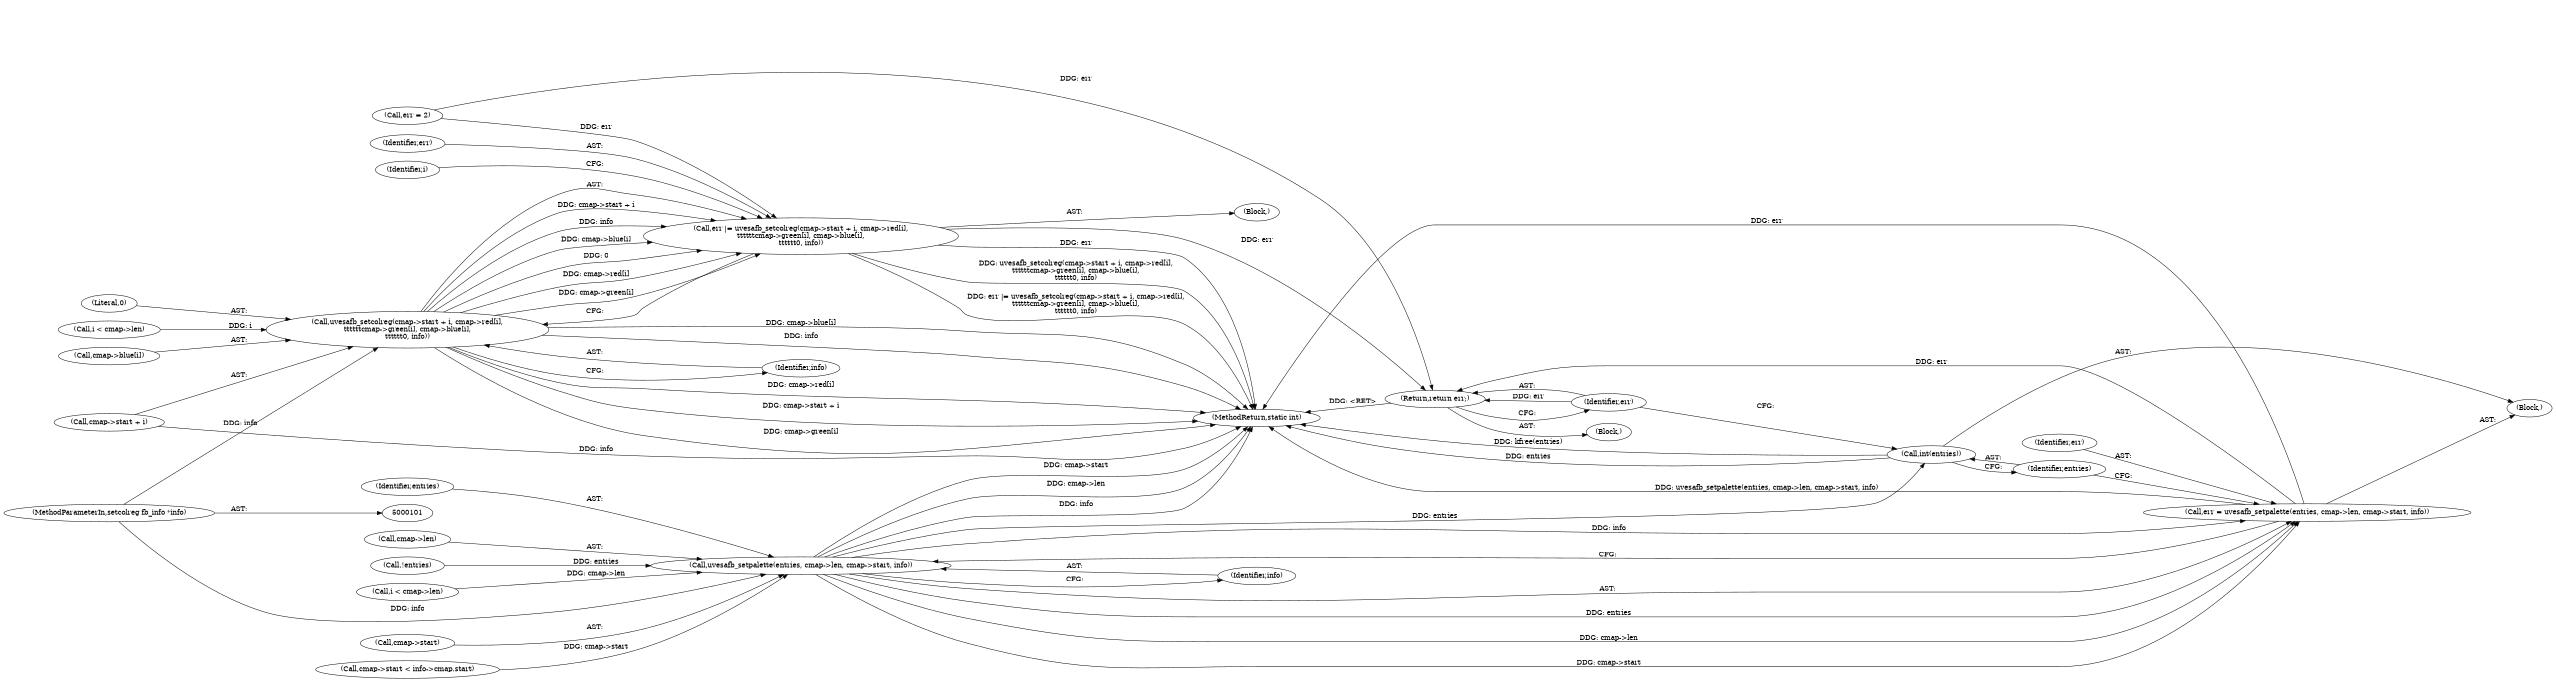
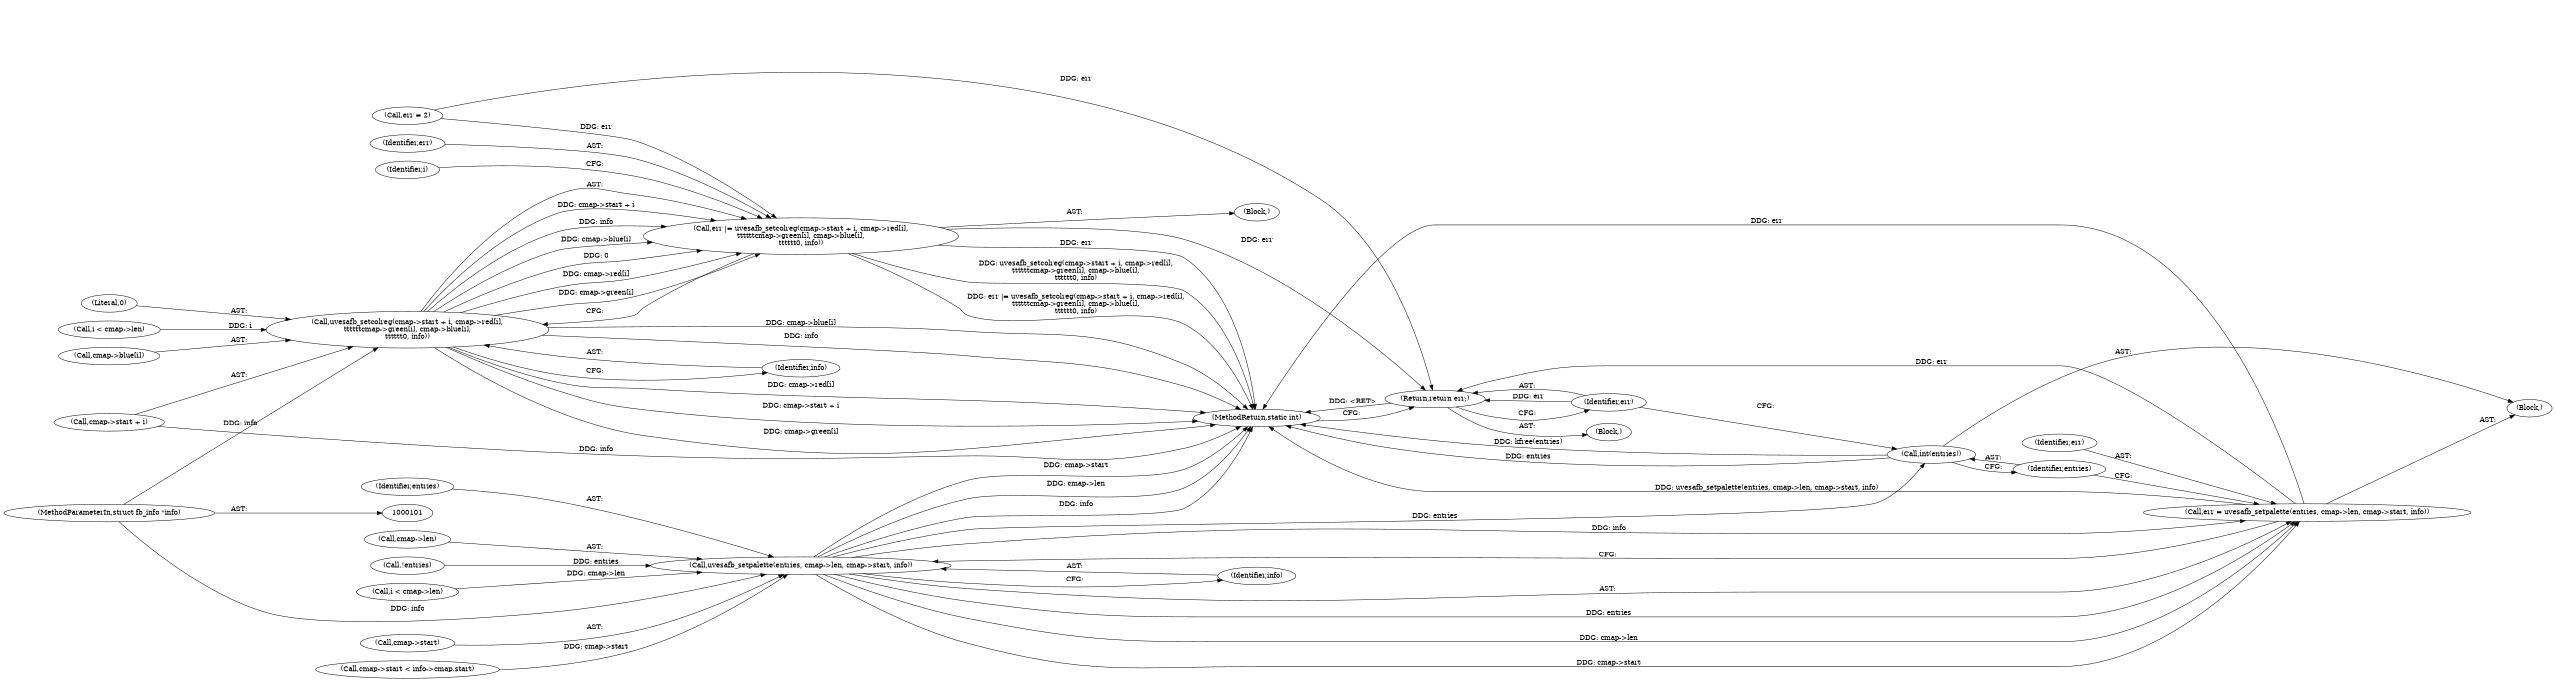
edge "(MethodReturn,static int)" -> "(Return,return err;)": added, label "CFG:"
node "(MethodParameterIn,setcolreg fb_info *info)": label "(MethodParameterIn,setcolreg fb_info *info)" -> "(MethodParameterIn,struct fb_info *info)"
node "5000101": label "5000101" -> "1000101"
